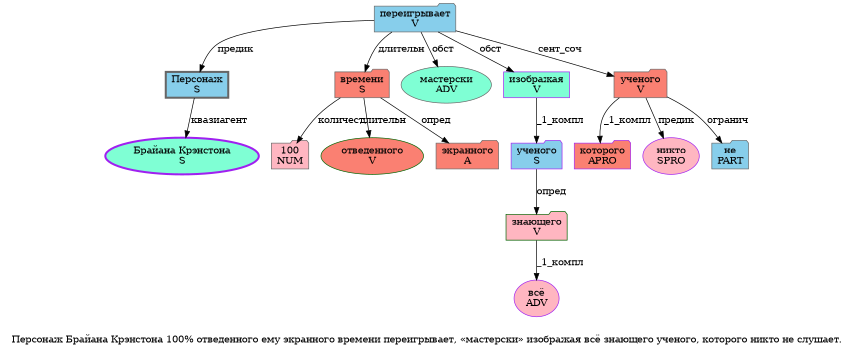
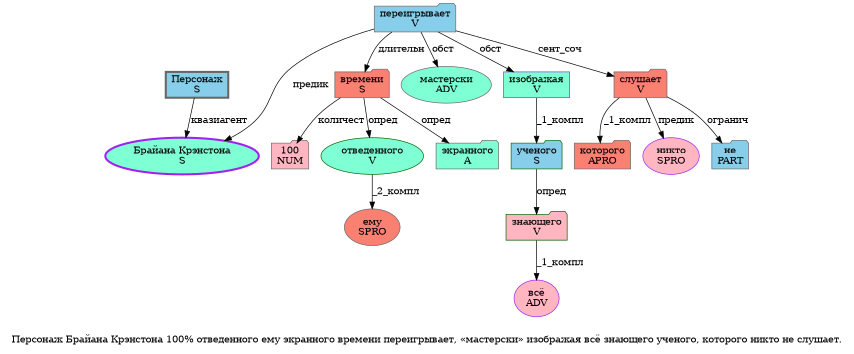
edge "переигрывает V" -> "Персонаж S": now "переигрывает V" -> "Брайана Крэнстона S"
node "ученого V": label "ученого V" -> "слушает V"
edge "времени S" -> "отведенного V": label "длительн" -> "опред"
node "отведенного V": fillcolor salmon -> aquamarine
node "экранного A": fillcolor salmon -> aquamarine
node "ученого S": color purple -> darkgreen
node "которого APRO": color purple -> gray40
node "ему SPRO": added
